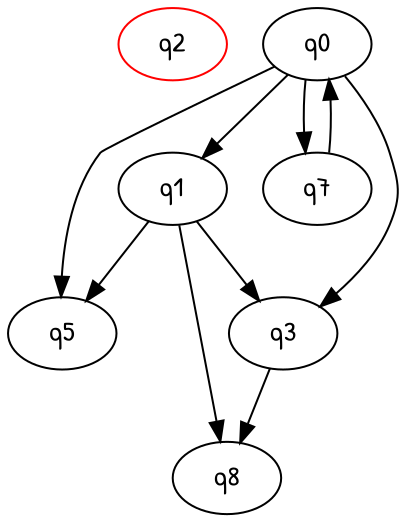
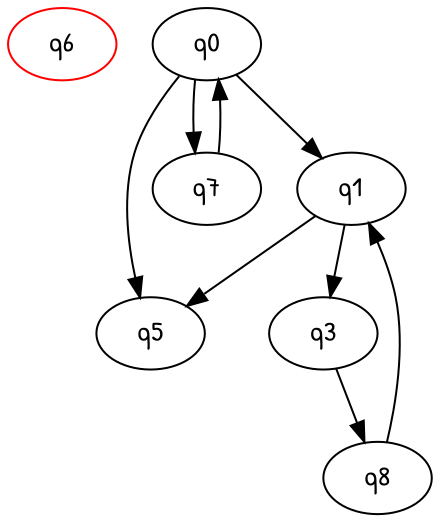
node "q2": label "q2" -> "q6"
edge "q0" -> "q3": removed
edge "q1" -> "q8": reversed
